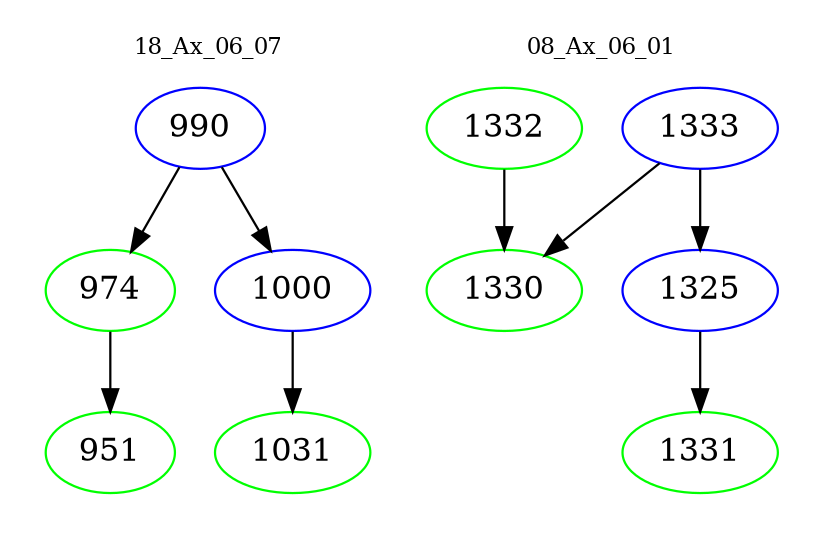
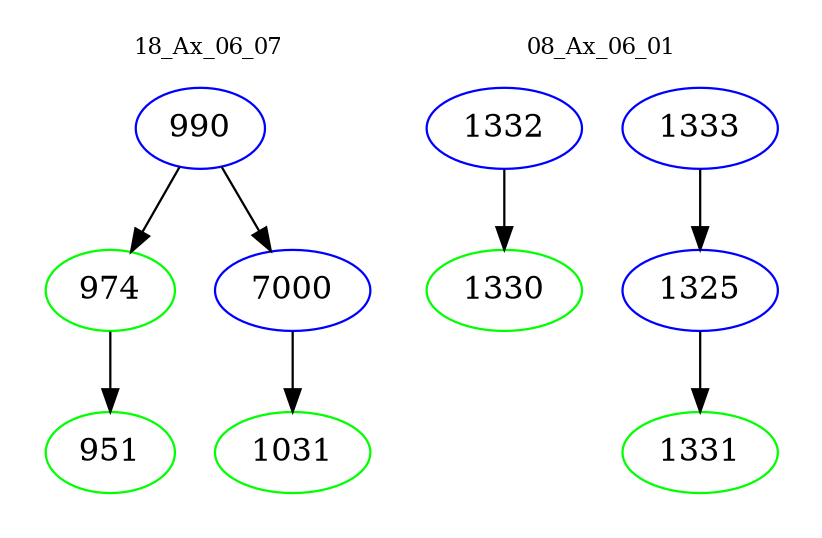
node "1332": color green -> blue
edge "1333" -> "1330": removed
node "1000": label "1000" -> "7000"
